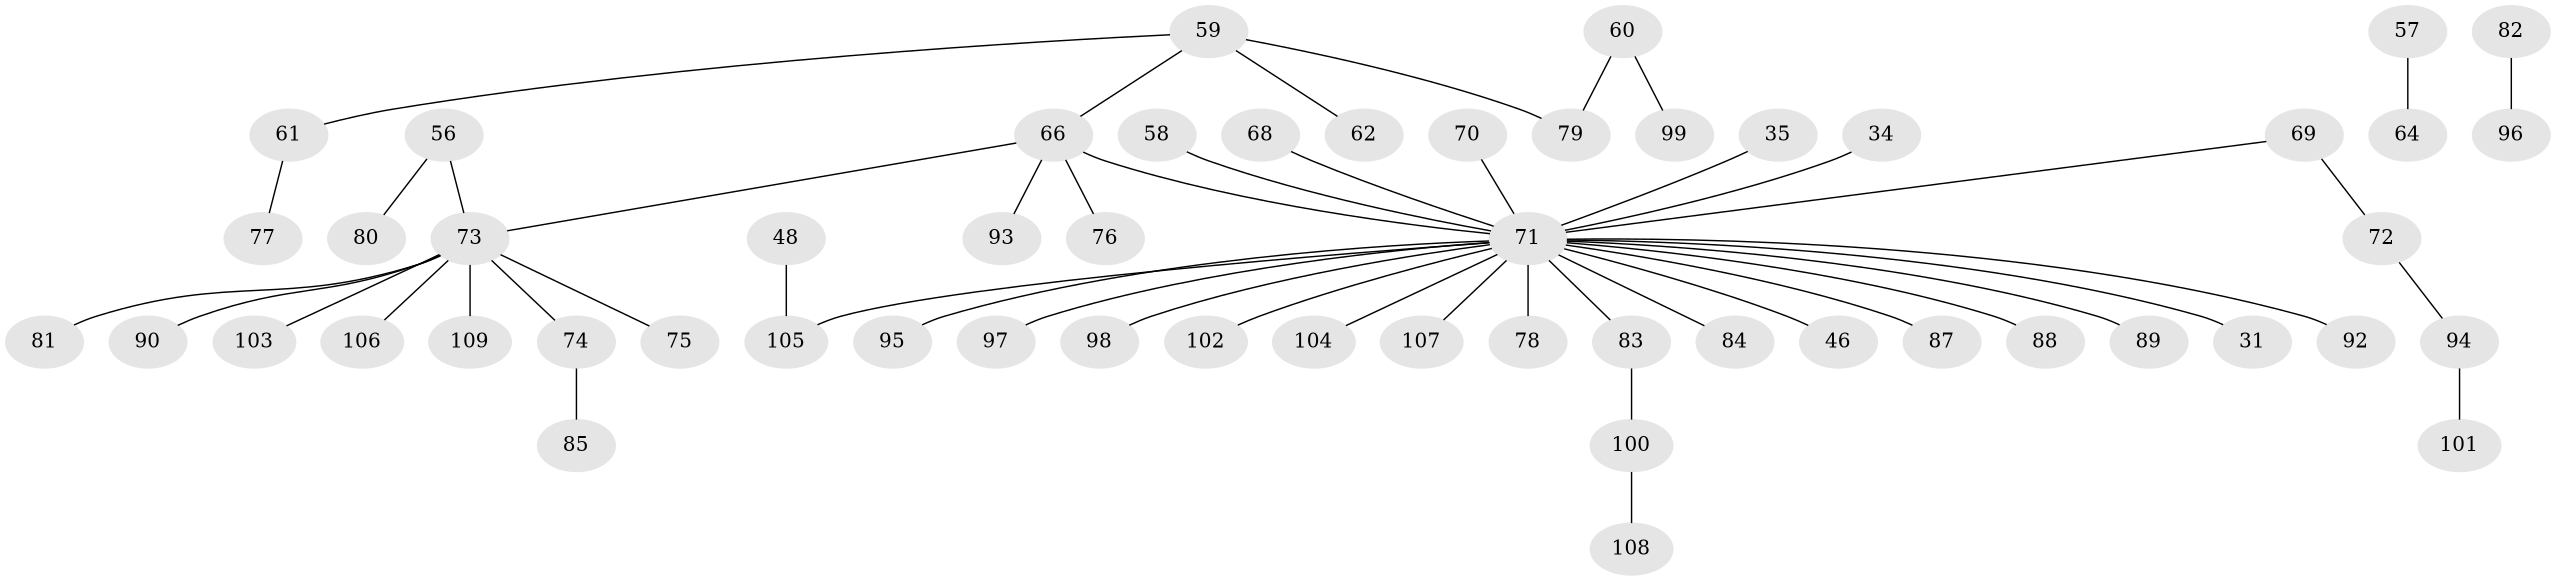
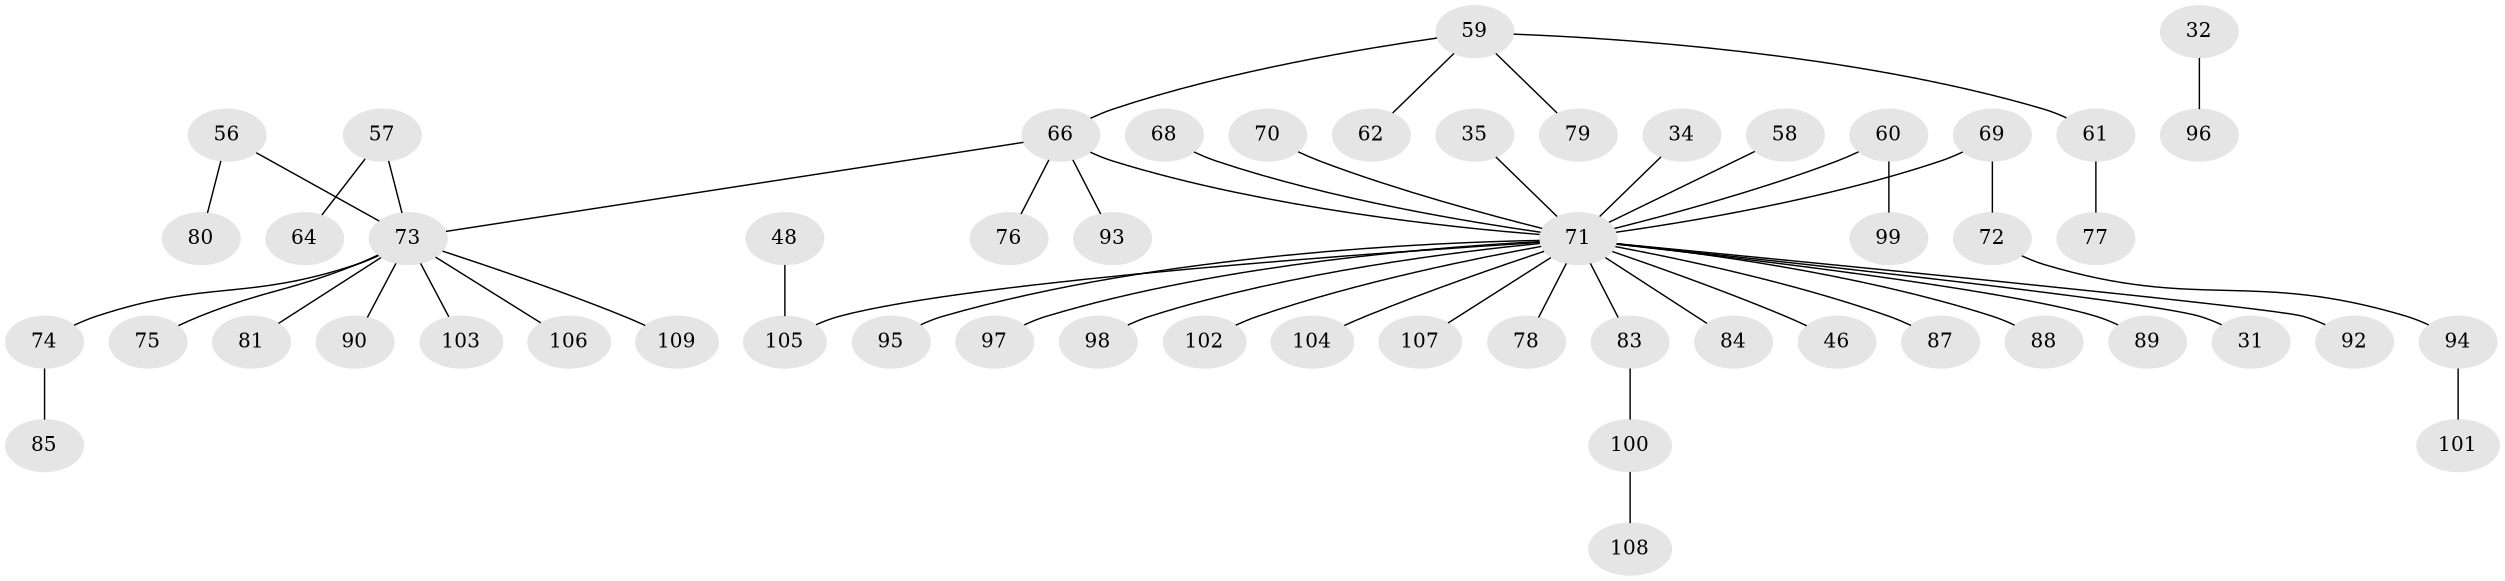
node "82": label "82" -> "32"
edge "60" -- "79": now "60" -- "71"
edge "57" -- "73": added
